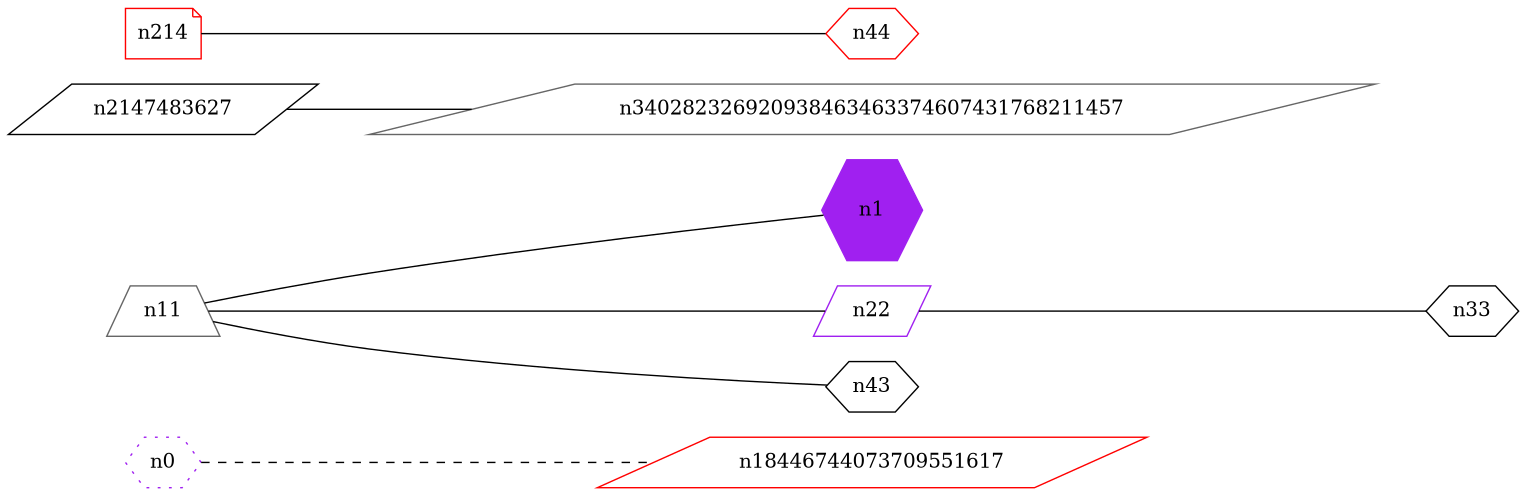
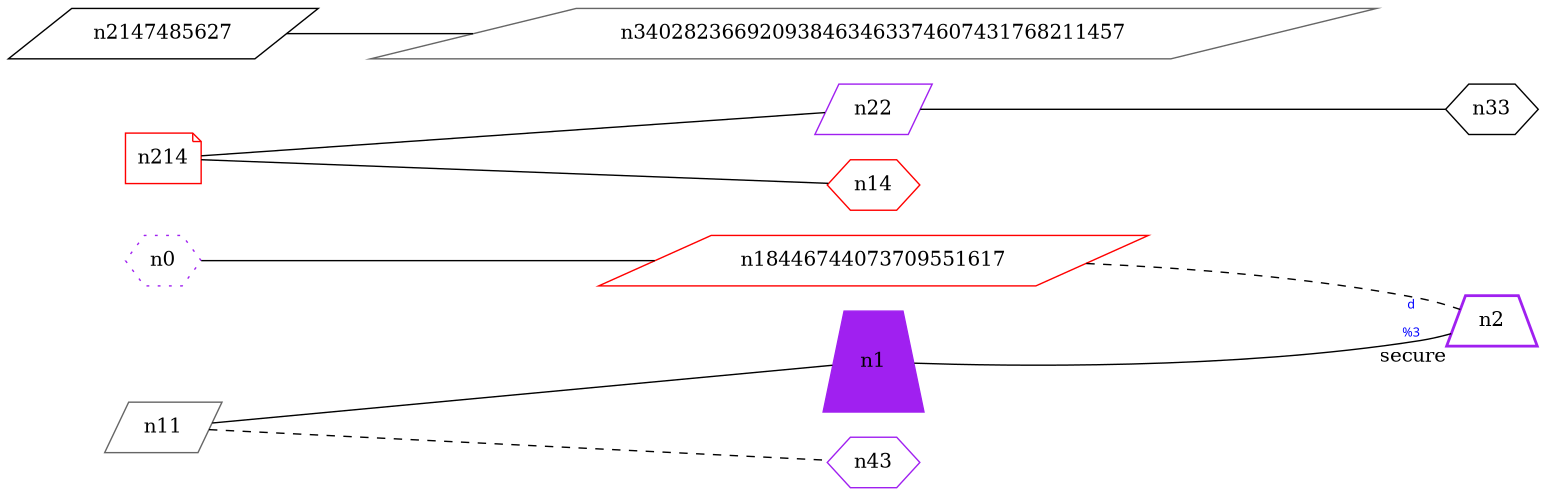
node "n44": label "n44" -> "n14"
node "n2147483627": label "n2147483627" -> "n2147485627"
node "n340282326920938463463374607431768211457": label "n340282326920938463463374607431768211457" -> "n340282366920938463463374607431768211457"
node "n1": shape hexagon -> trapezium
node "n11": shape trapezium -> parallelogram
edge "n11" -- "n22": now "n214" -- "n22"
node "n2 secure": added
edge "n11" -- "n43": style solid -> dashed
node "n43": color black -> purple
edge "n0" -- "n18446744073709551617": style dashed -> solid
